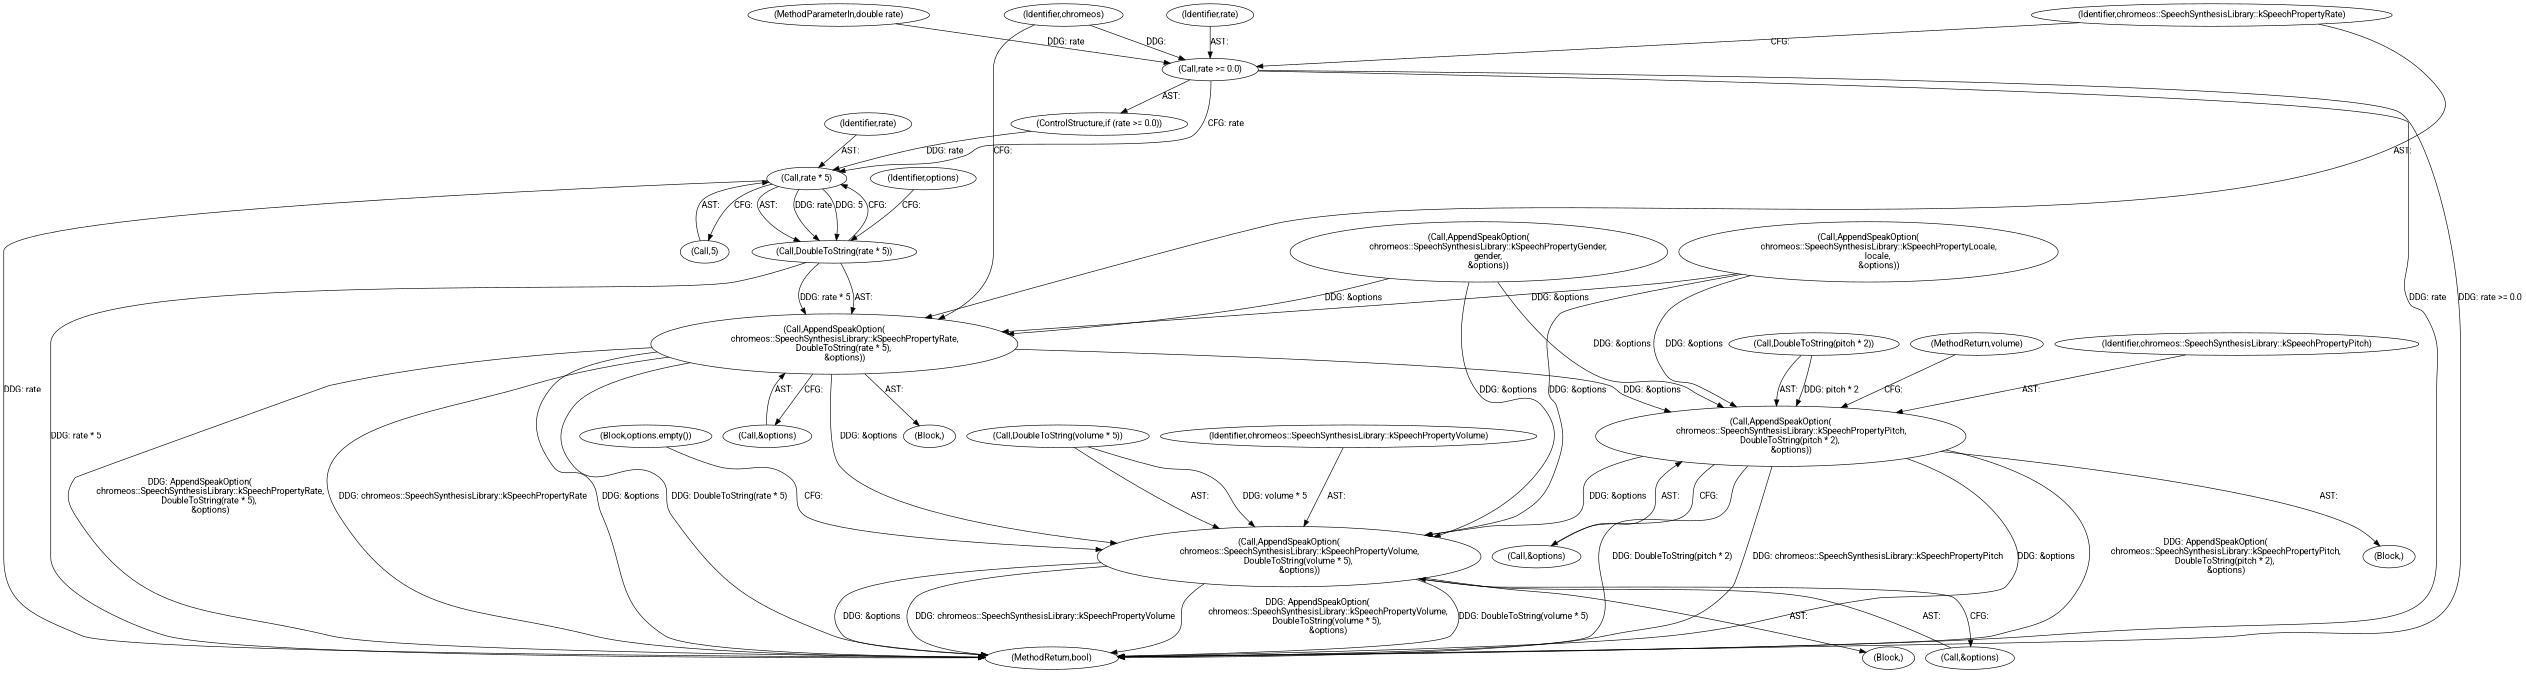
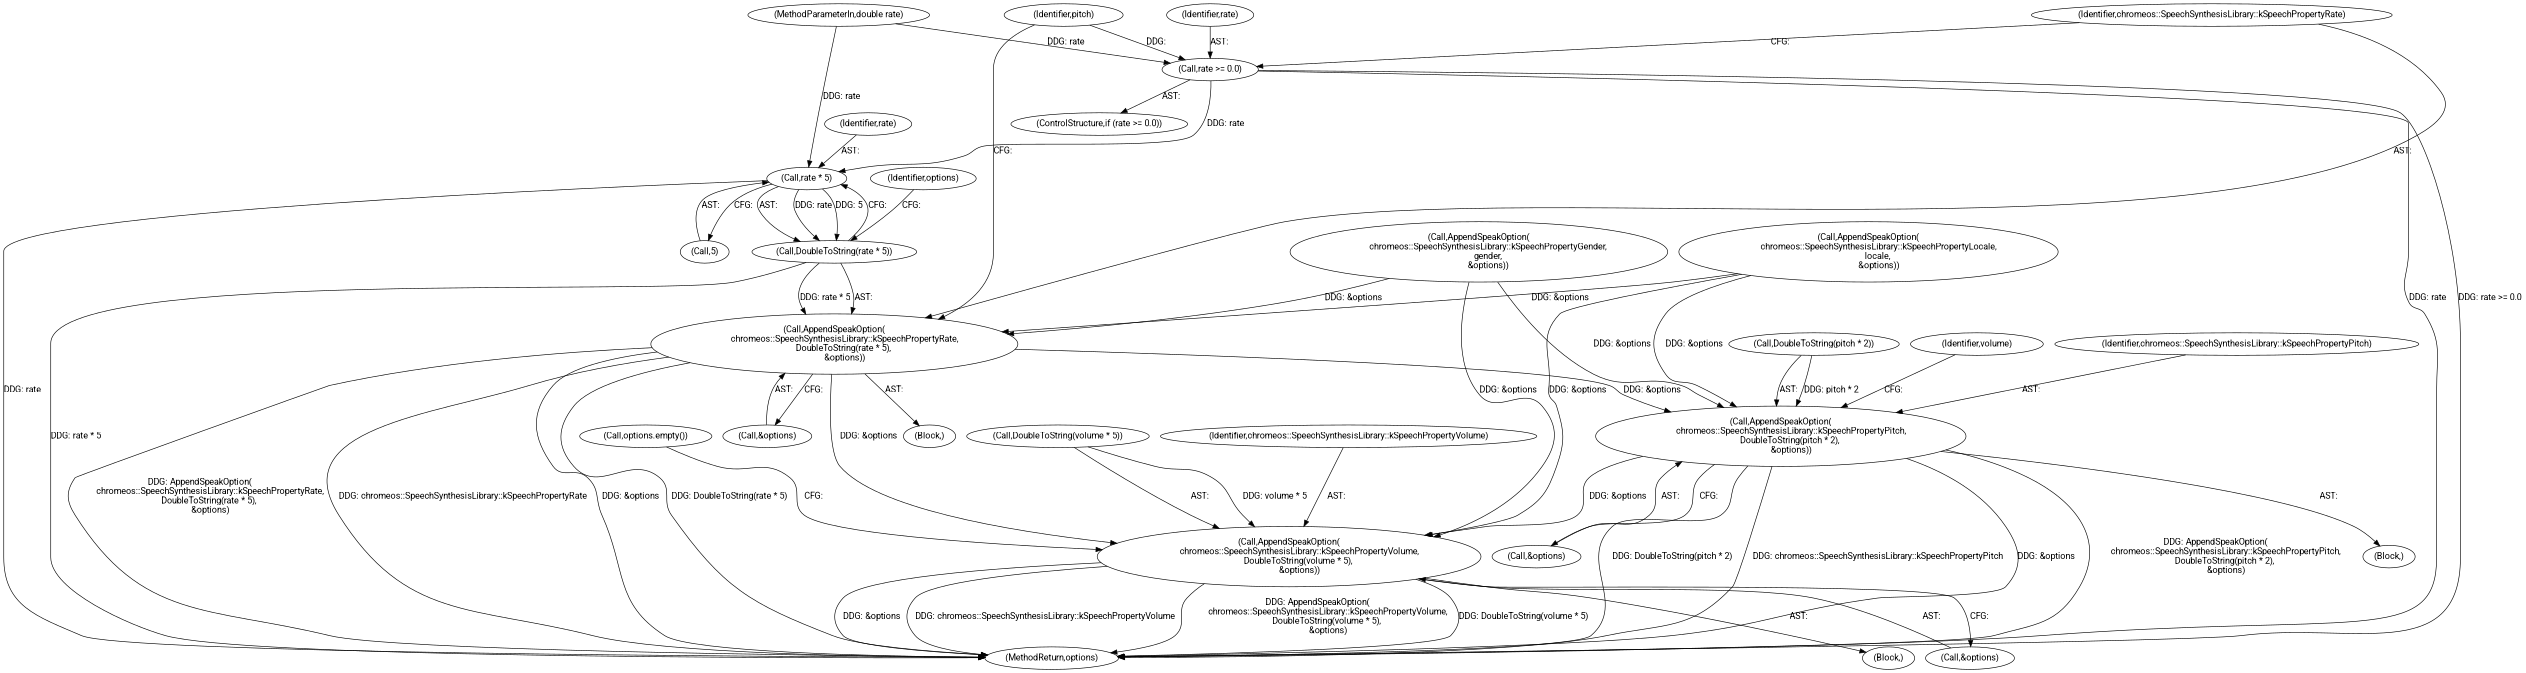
node "(Identifier,chromeos)": label "(Identifier,chromeos)" -> "(Identifier,pitch)"
edge "(Call,rate >= 0.0)" -> "(Call,rate * 5)": label "CFG: rate" -> "DDG: rate"
edge "(ControlStructure,if (rate >= 0.0))" -> "(Call,rate * 5)": now "(MethodParameterIn,double rate)" -> "(Call,rate * 5)"
node "(MethodReturn,volume)": label "(MethodReturn,volume)" -> "(Identifier,volume)"
node "(Block,options.empty())": label "(Block,options.empty())" -> "(Call,options.empty())"
node "(MethodReturn,bool)": label "(MethodReturn,bool)" -> "(MethodReturn,options)"
